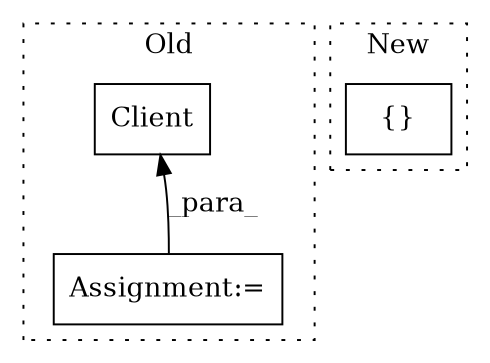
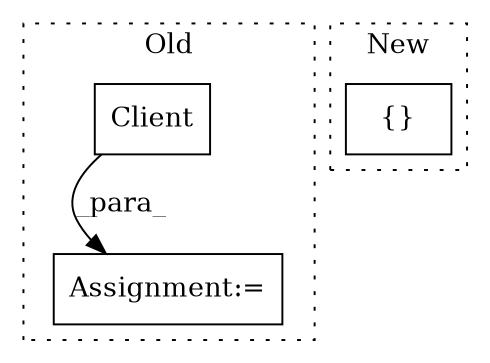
edge "Assignment:=" -> "Client": reversed
